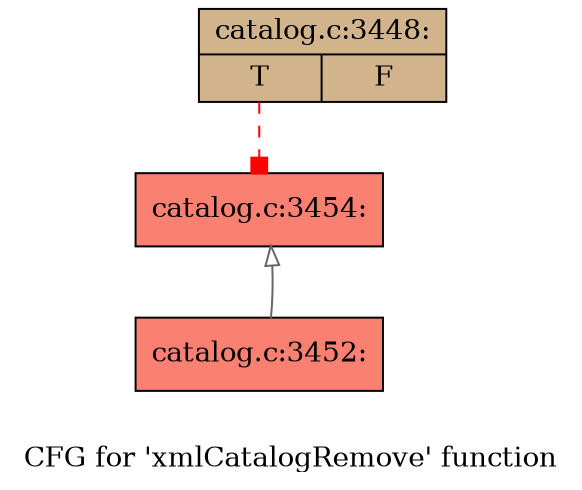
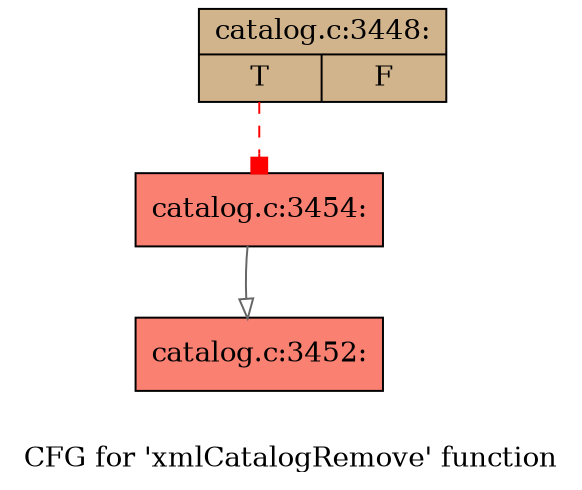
edge "catalog.c:3452:" -> "catalog.c:3454:": reversed
